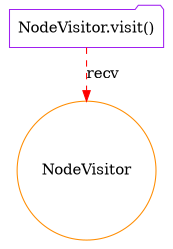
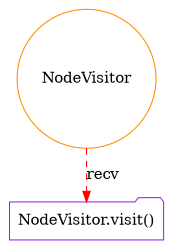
edge "NodeVisitor.visit()" -> "NodeVisitor": reversed
